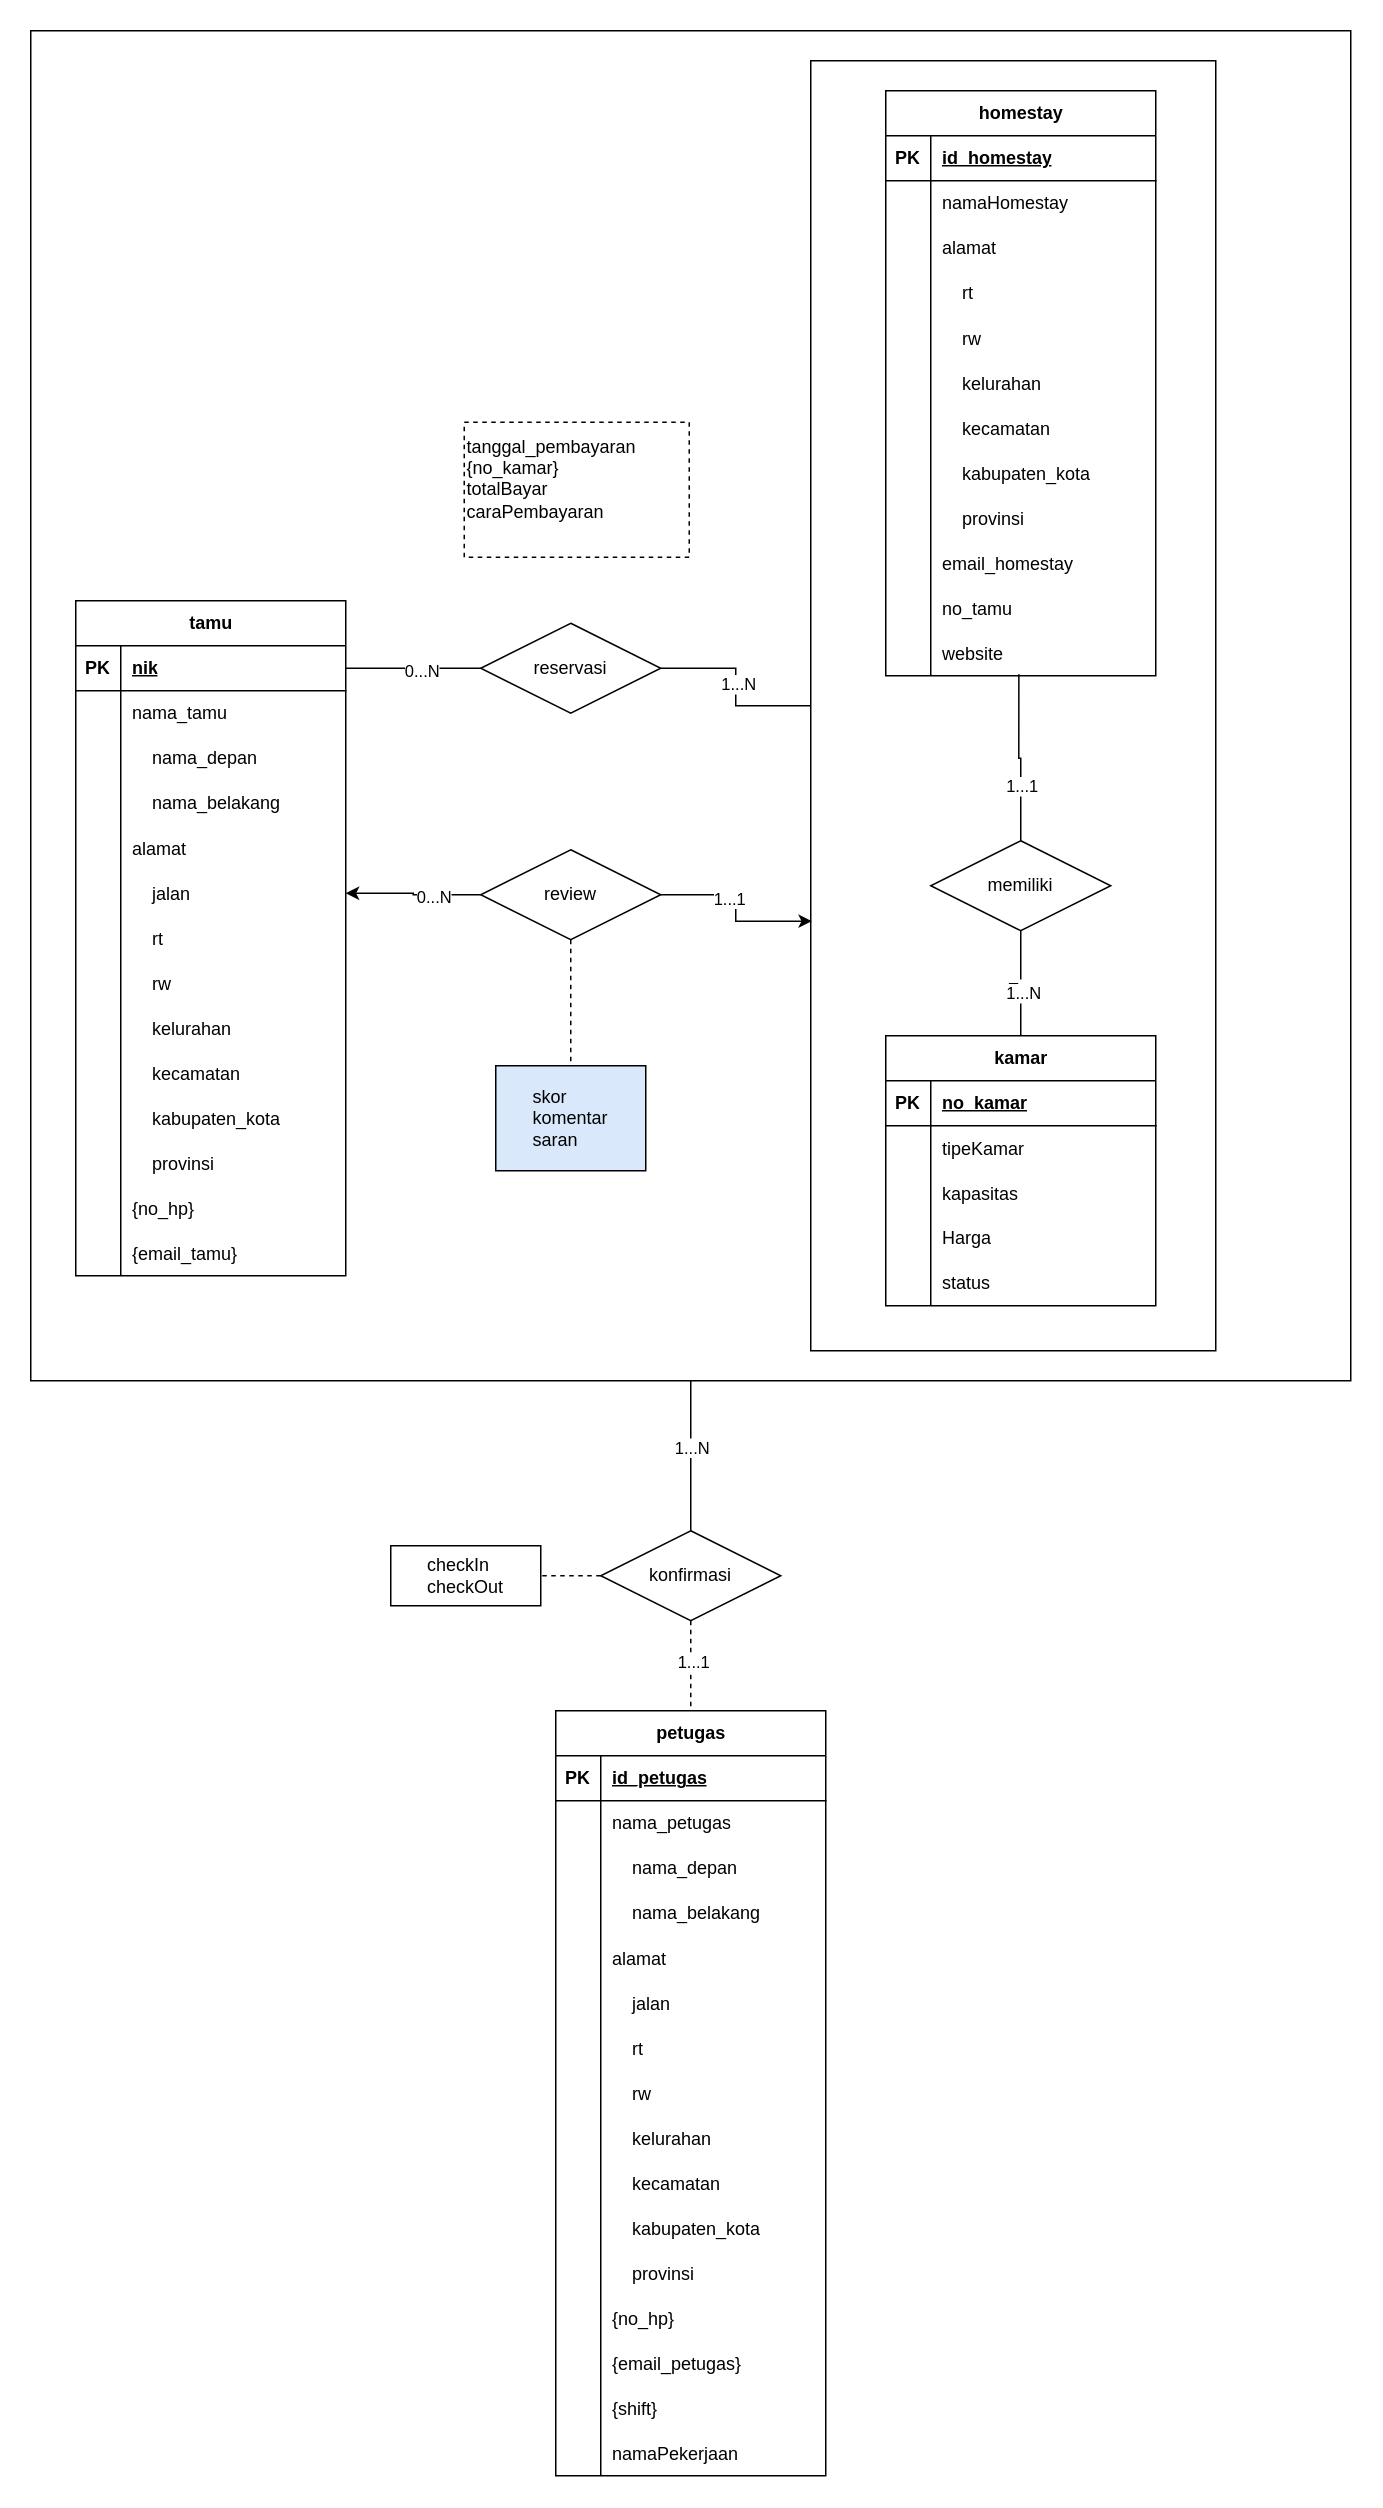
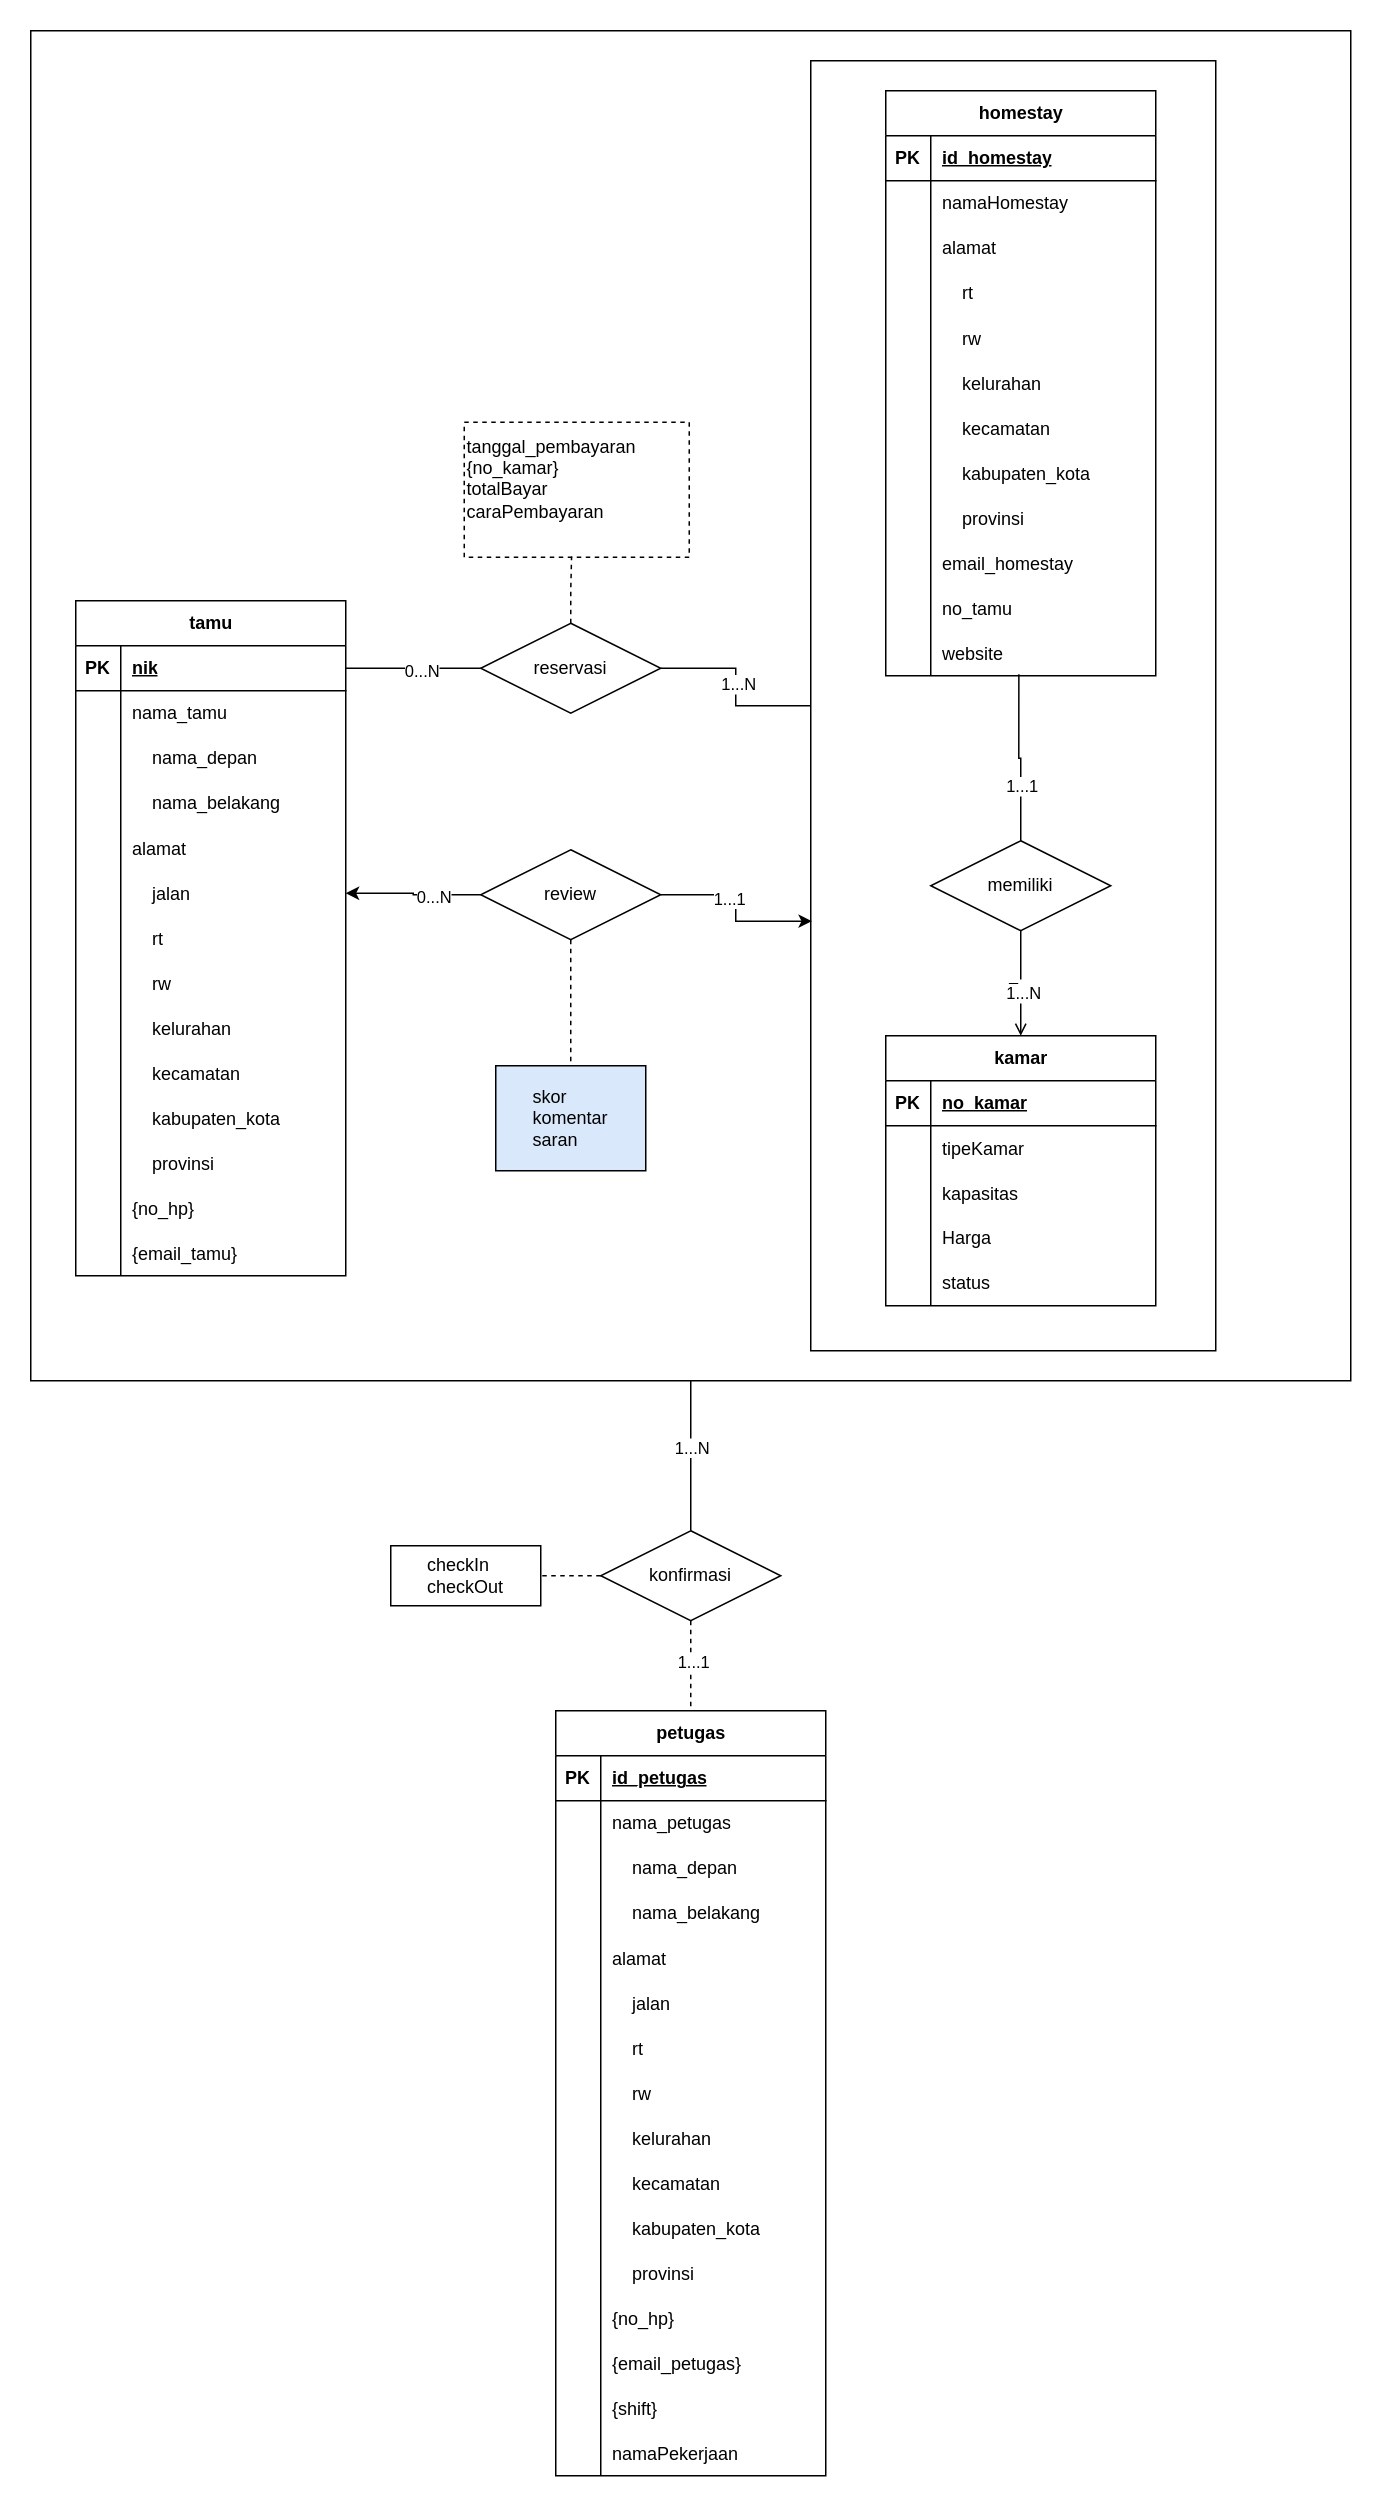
edge "tanggal_pembayaran {no_kamar} totalBayar caraPembayaran" -- "reservasi": added
edge "memiliki" -- "kamar": arrowhead none -> open
